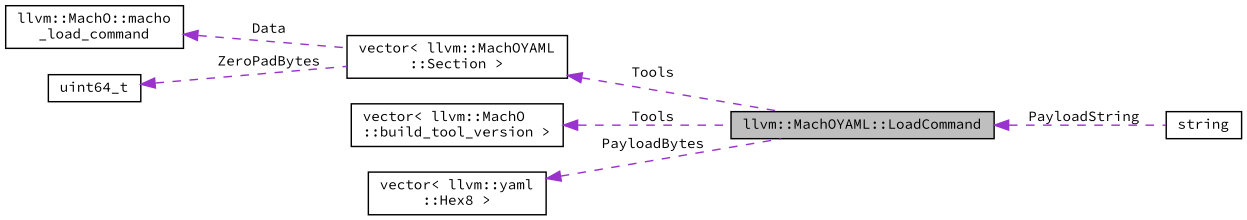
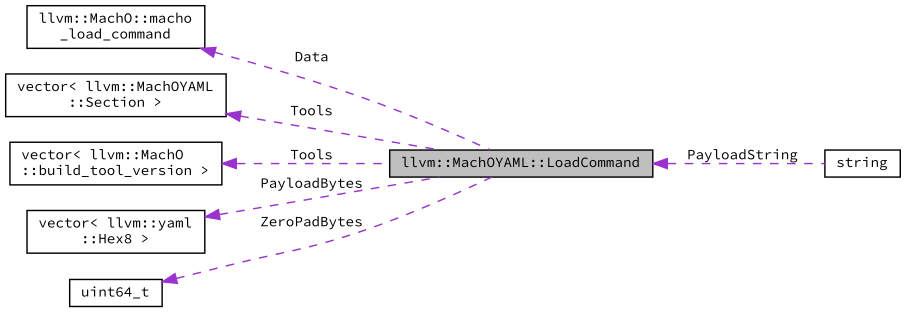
edge "vector< llvm::MachOYAML ::Section >" -> "llvm::MachO::macho _load_command": now "llvm::MachOYAML::LoadCommand" -> "llvm::MachO::macho _load_command"
edge "vector< llvm::MachOYAML ::Section >" -> "uint64_t": now "llvm::MachOYAML::LoadCommand" -> "uint64_t"
